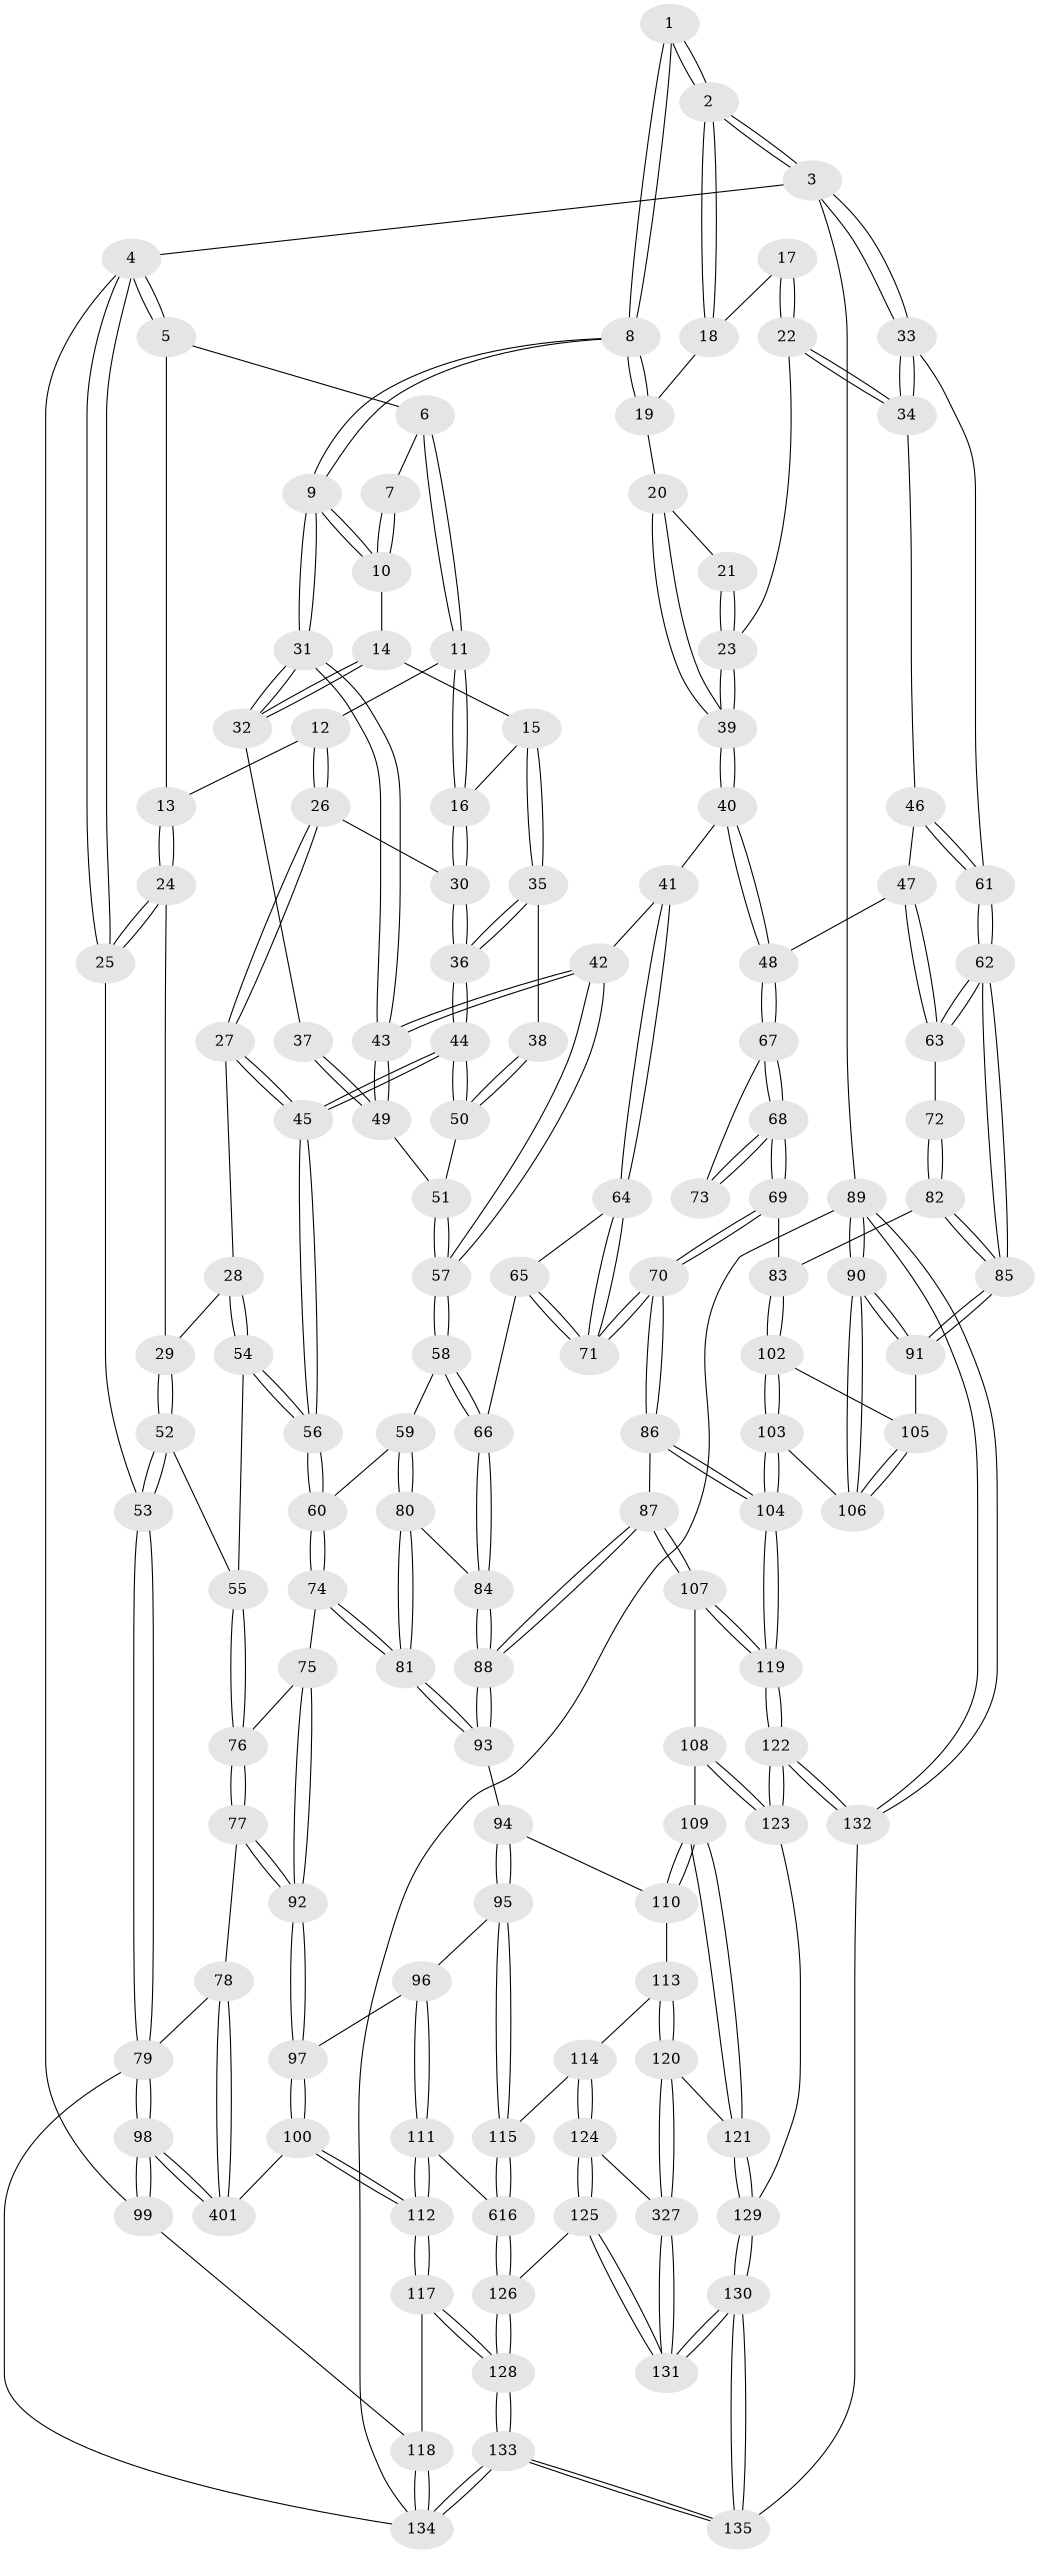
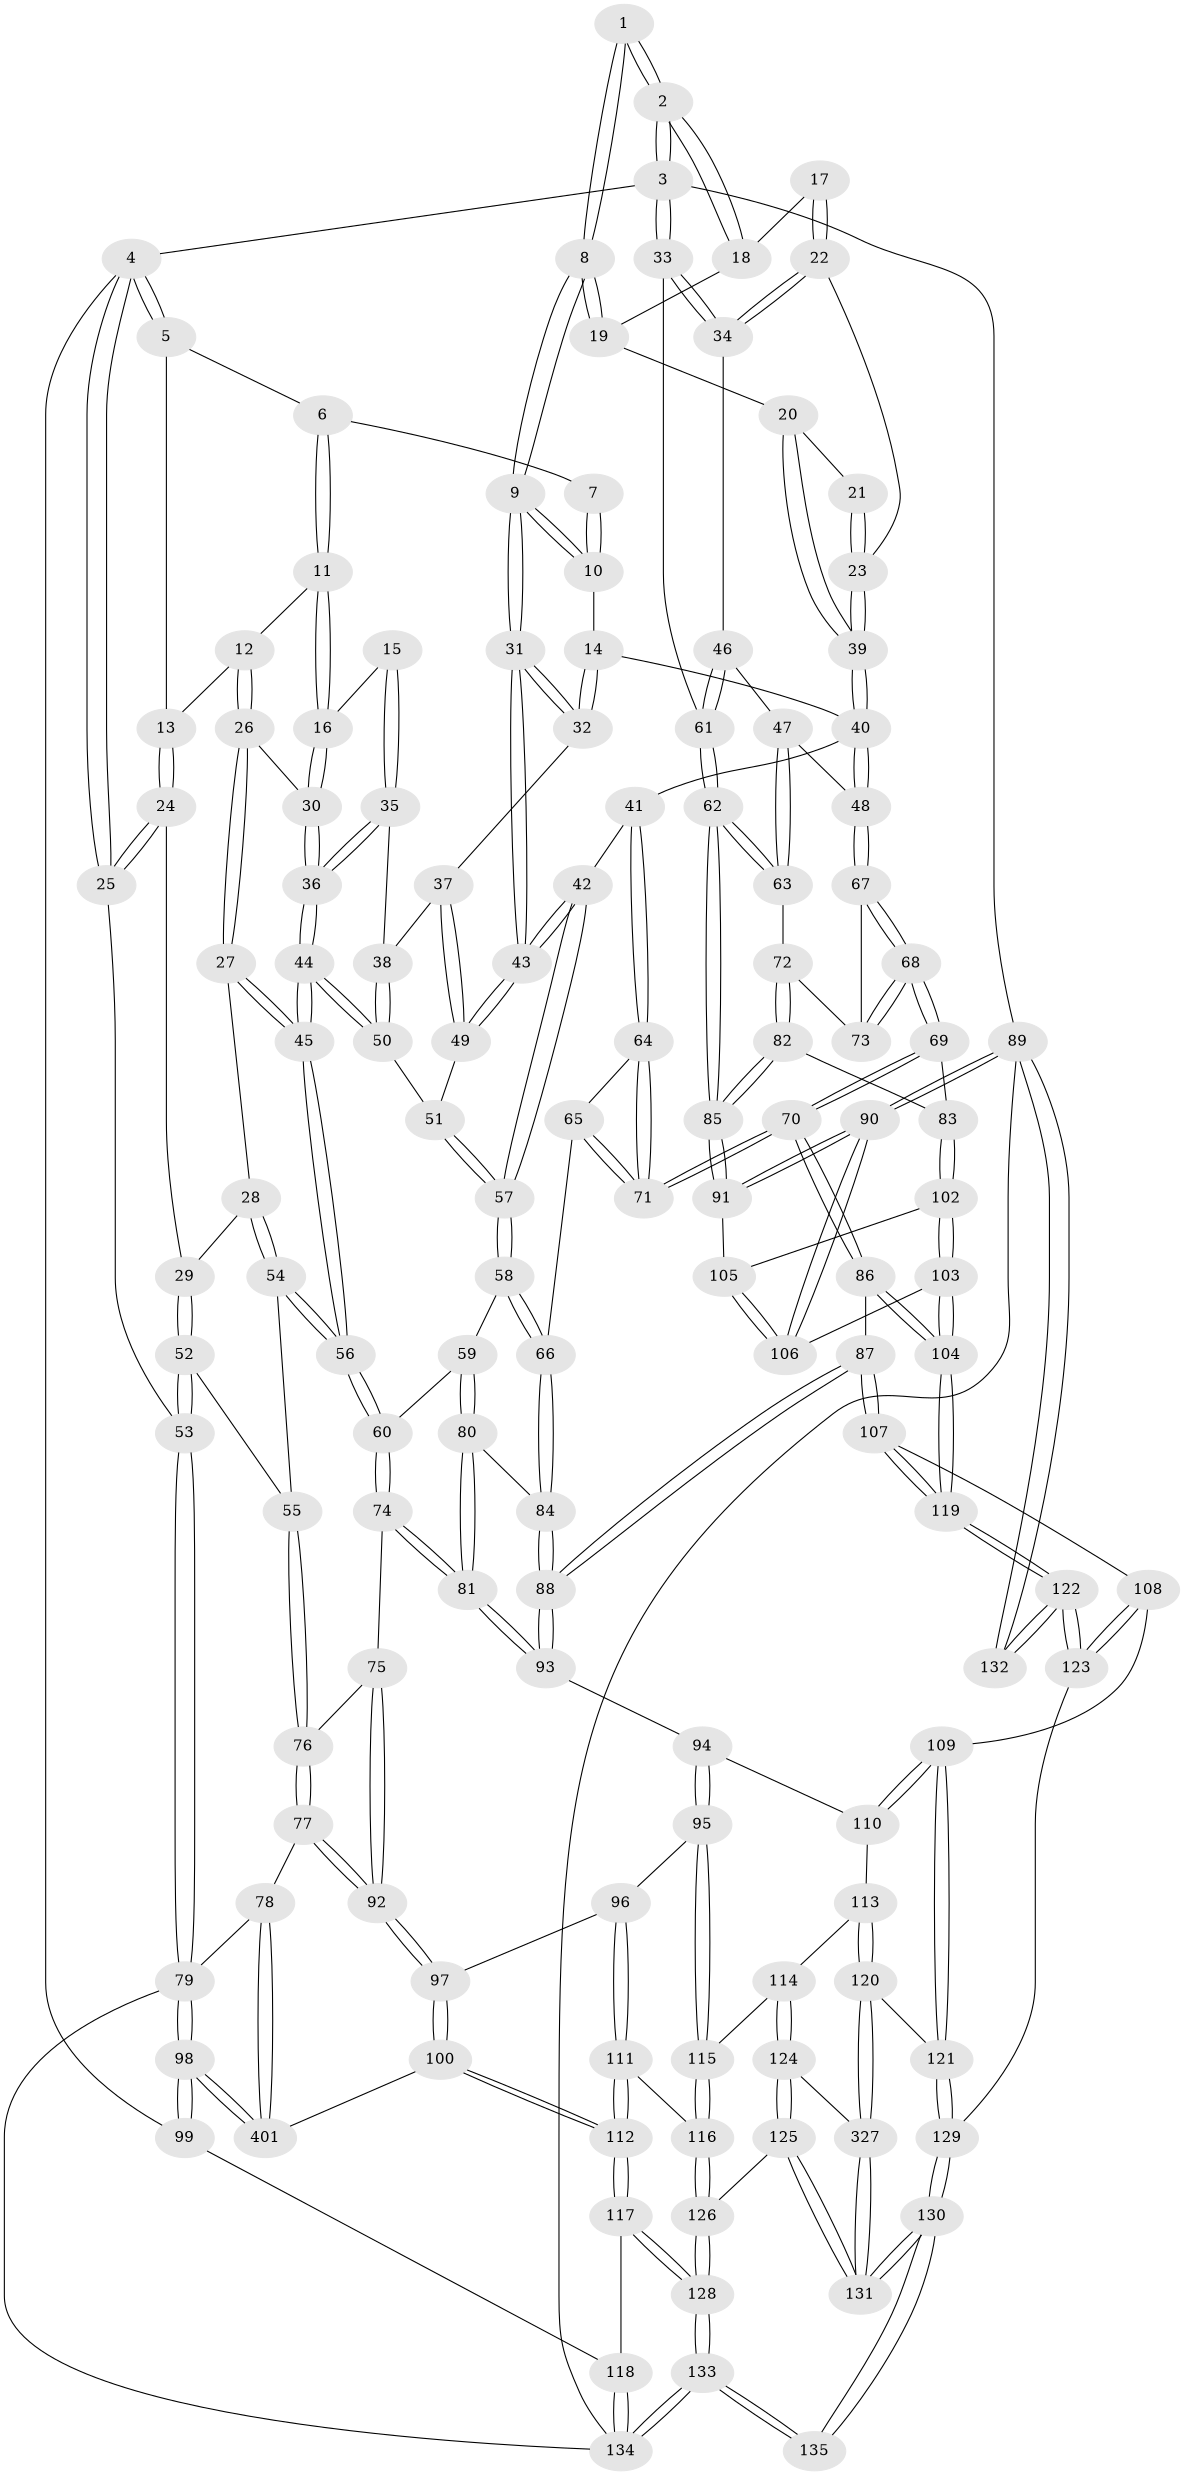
edge "14" -- "15": now "14" -- "40"
edge "37" -- "38": added
edge "72" -- "73": added
edge "132" -- "135": removed
node "616": label "616" -> "116"
